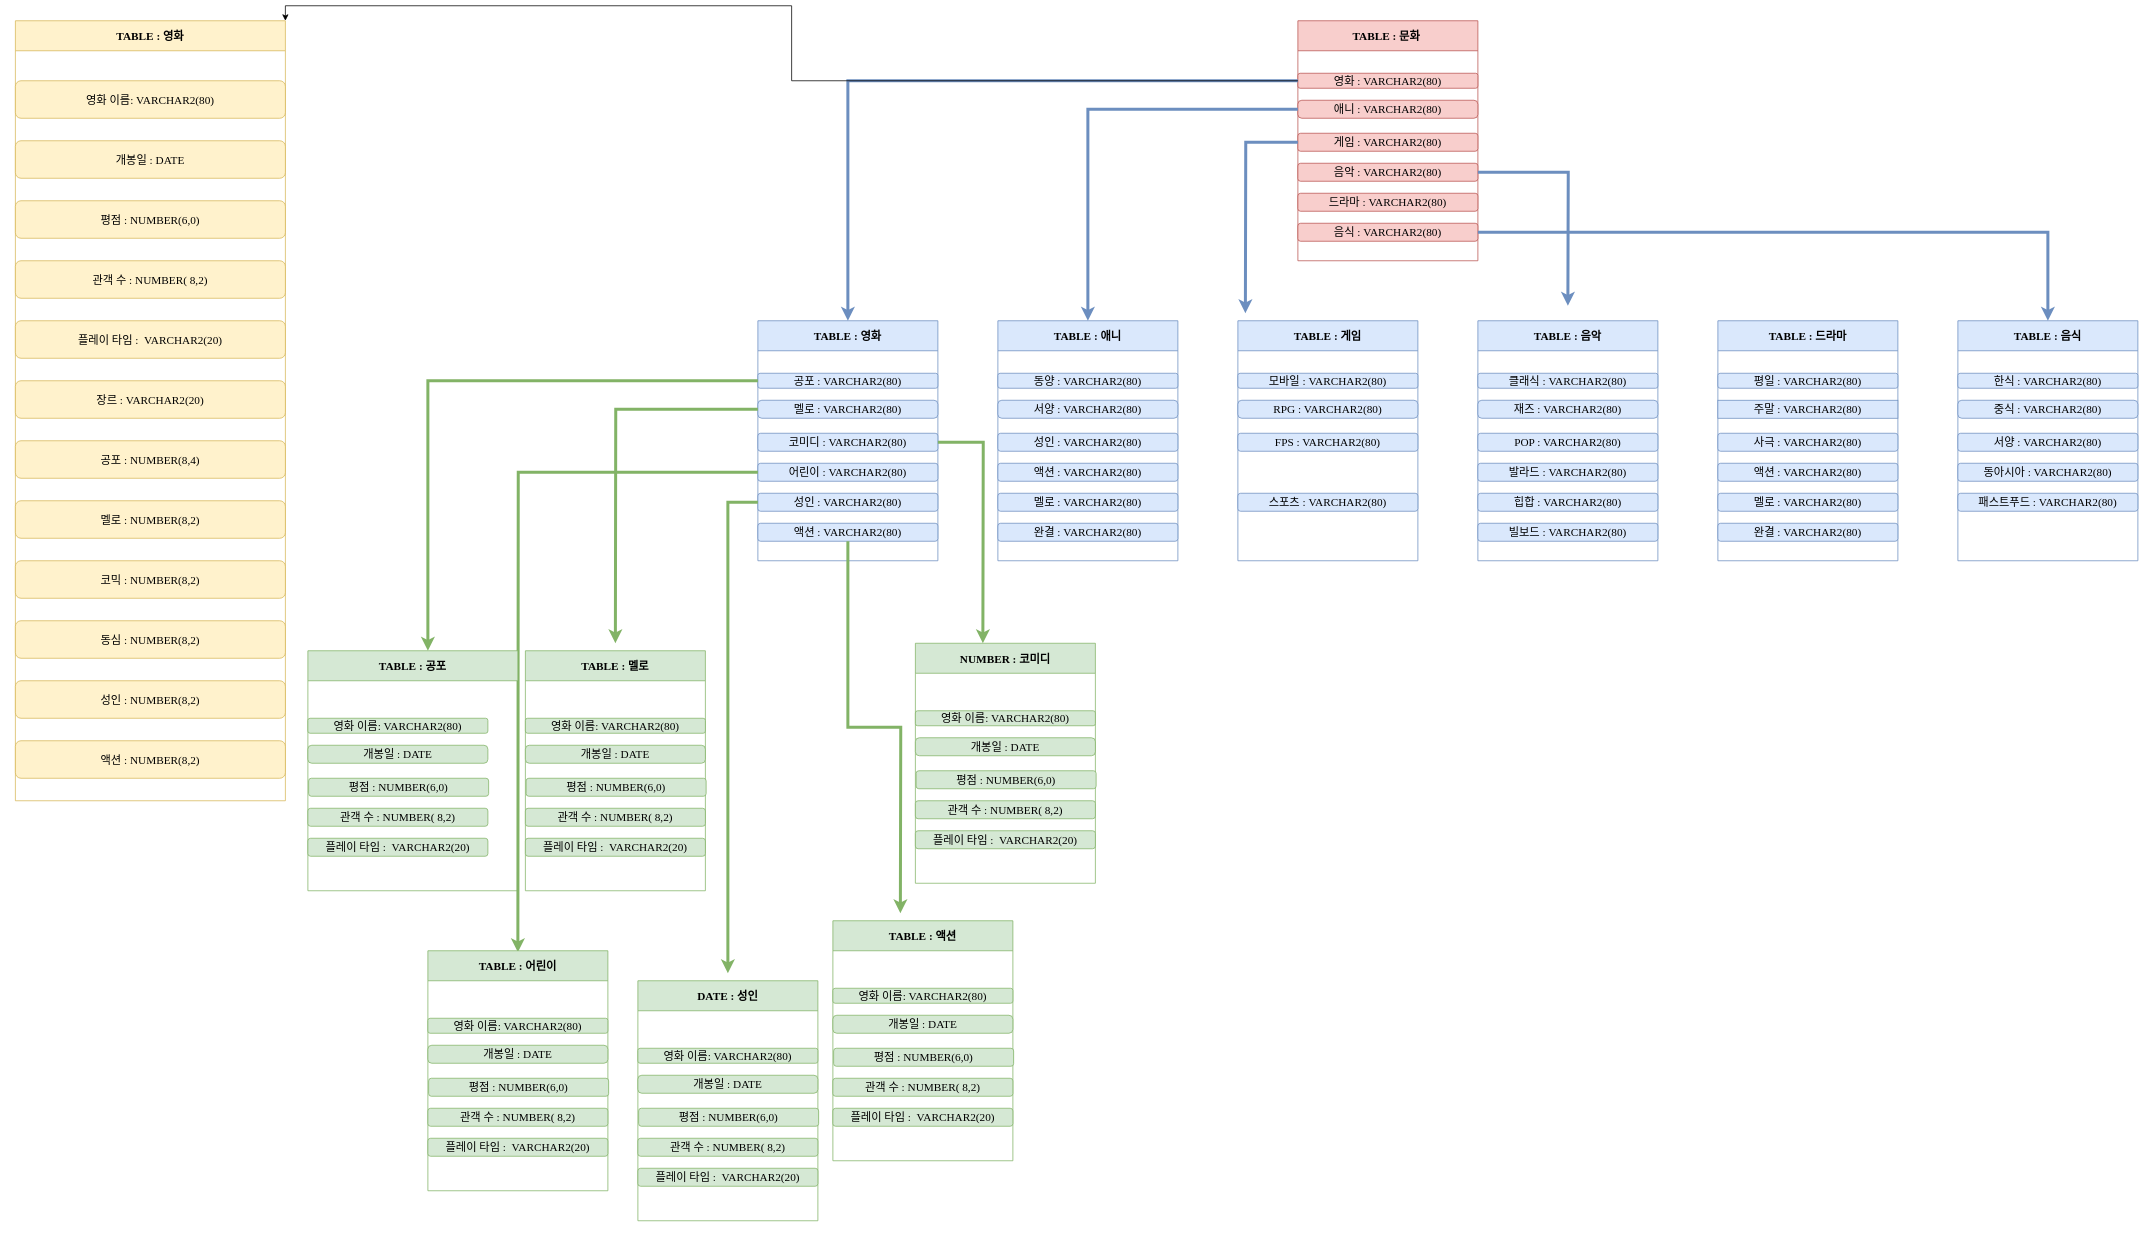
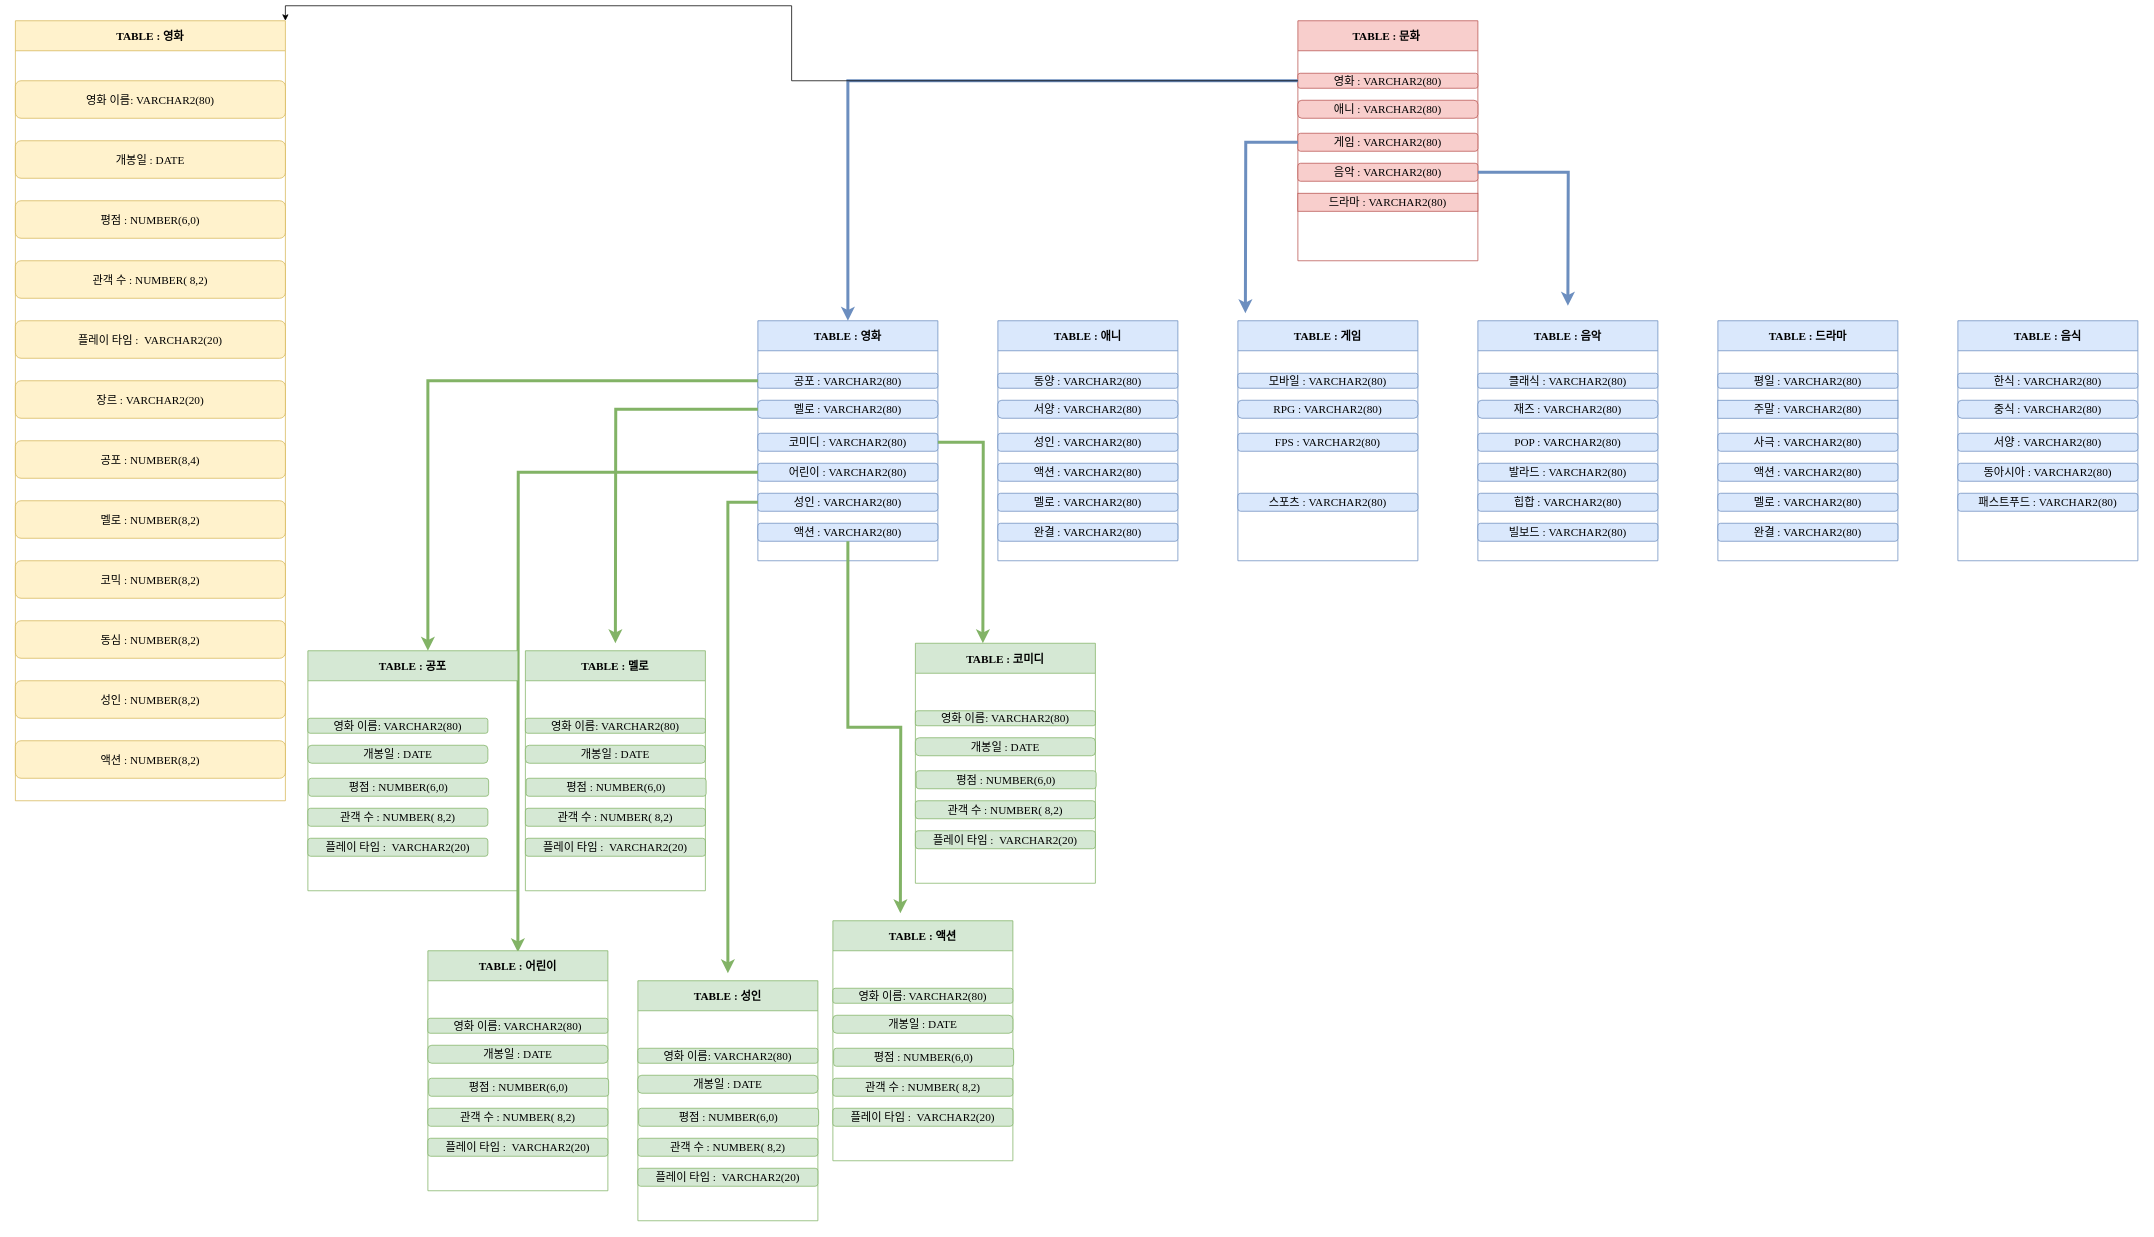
edge "애니 : VARCHAR2(80)" -> "TABLE : 애니": removed
node "드라마 : VARCHAR2(80)": shape rounded rectangle -> rectangle
node "음식 : VARCHAR2(80)": removed
edge "음식 : VARCHAR2(80)" -> "TABLE : 음식": removed
node "NUMBER : 코미디": label "NUMBER : 코미디" -> "TABLE : 코미디"
node "DATE : 성인": label "DATE : 성인" -> "TABLE : 성인"
